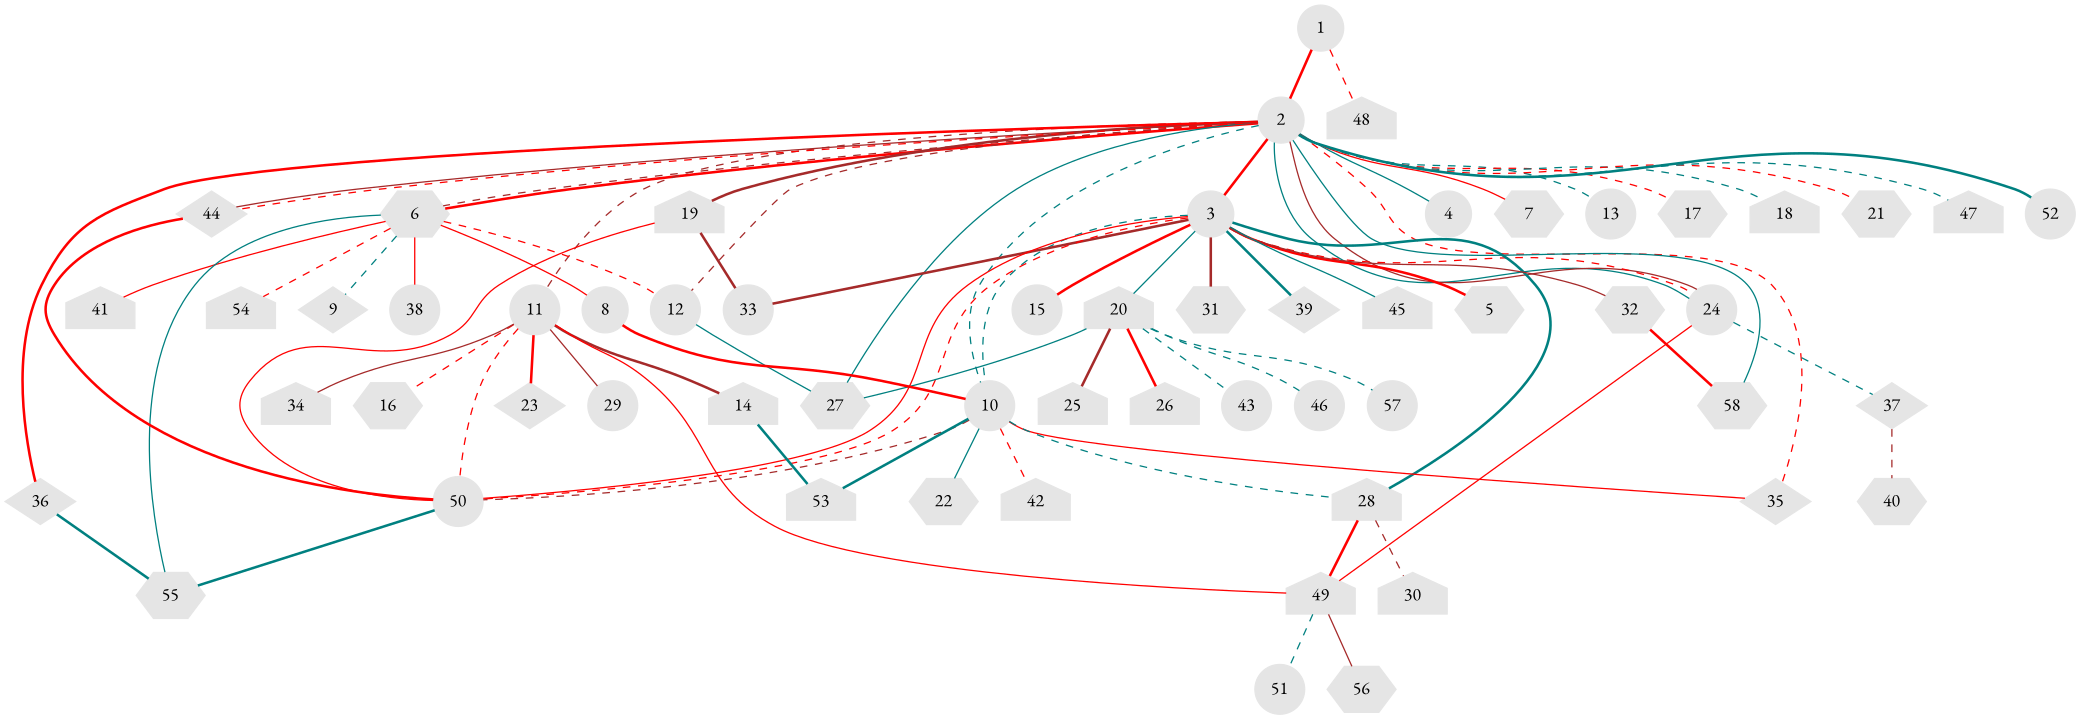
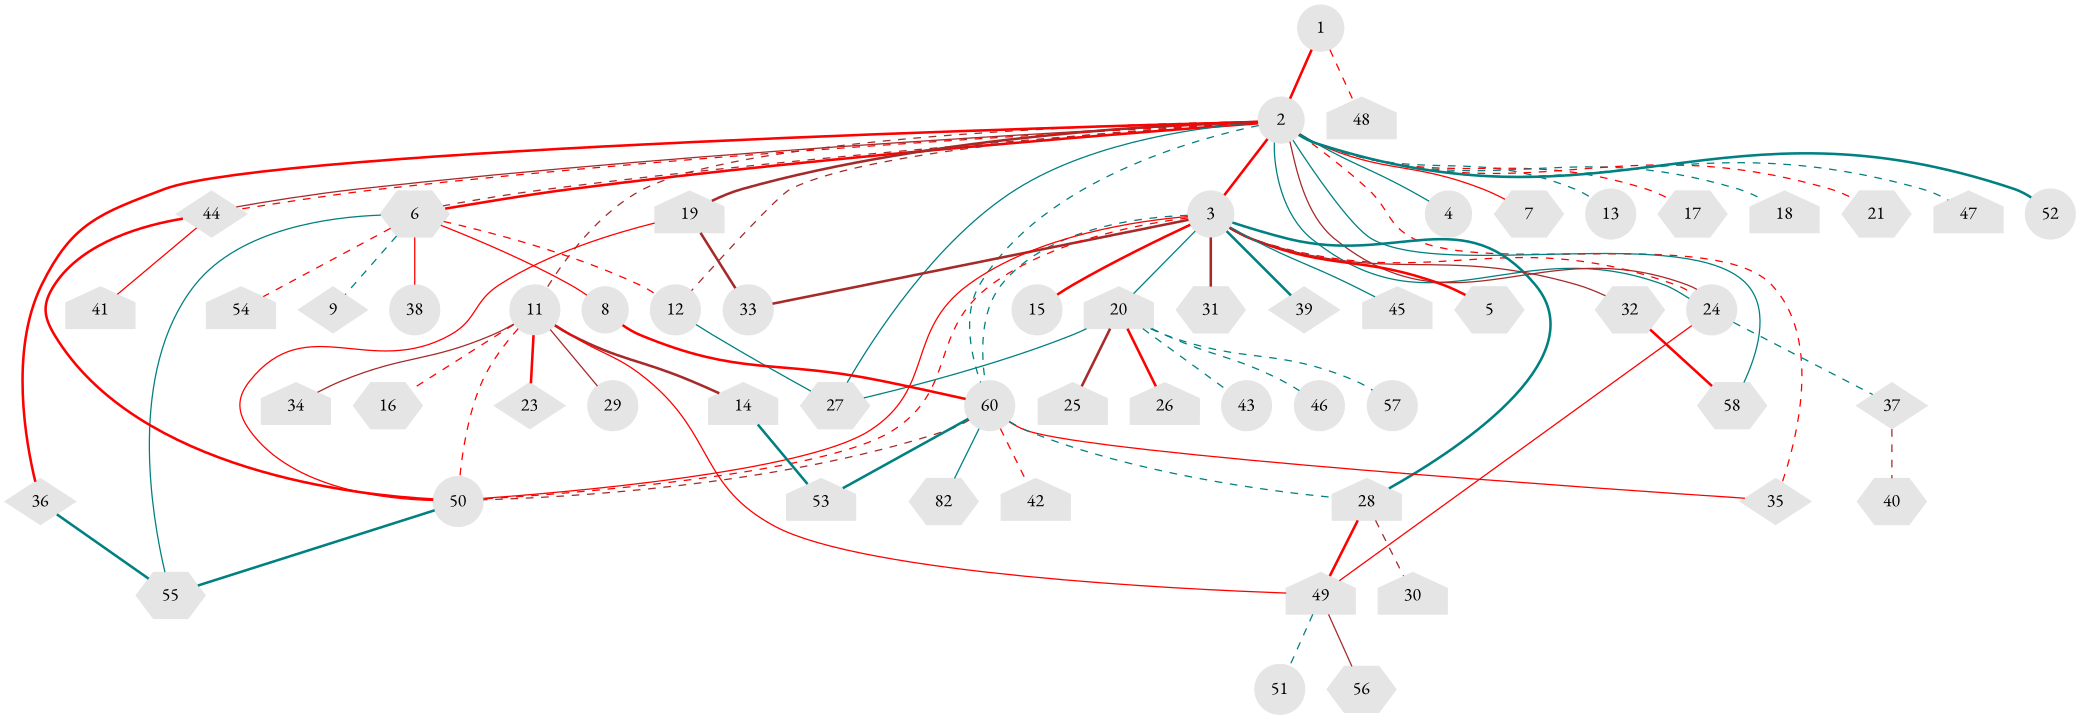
edge "6" -- "41": now "44" -- "41"
node "10": label "10" -> "60"
node "22": label "22" -> "82"
